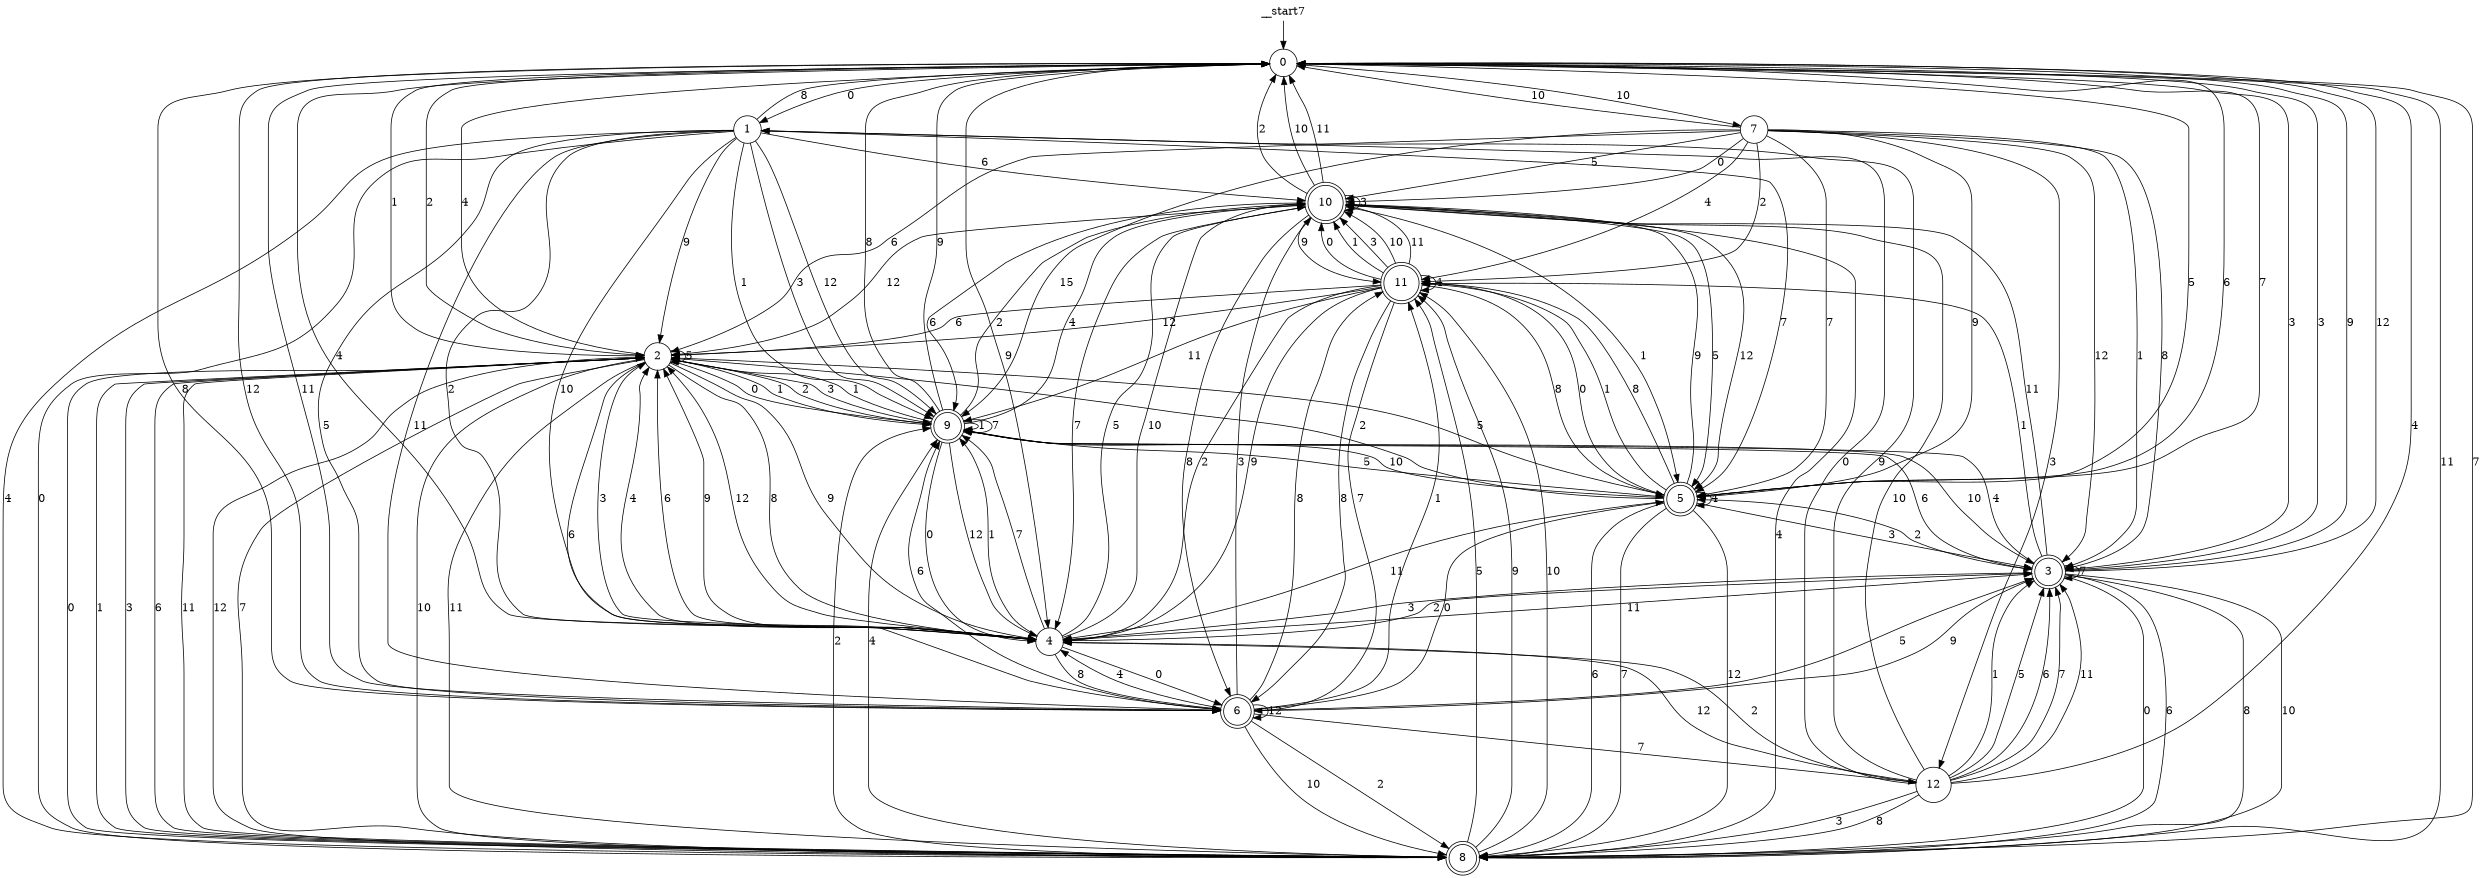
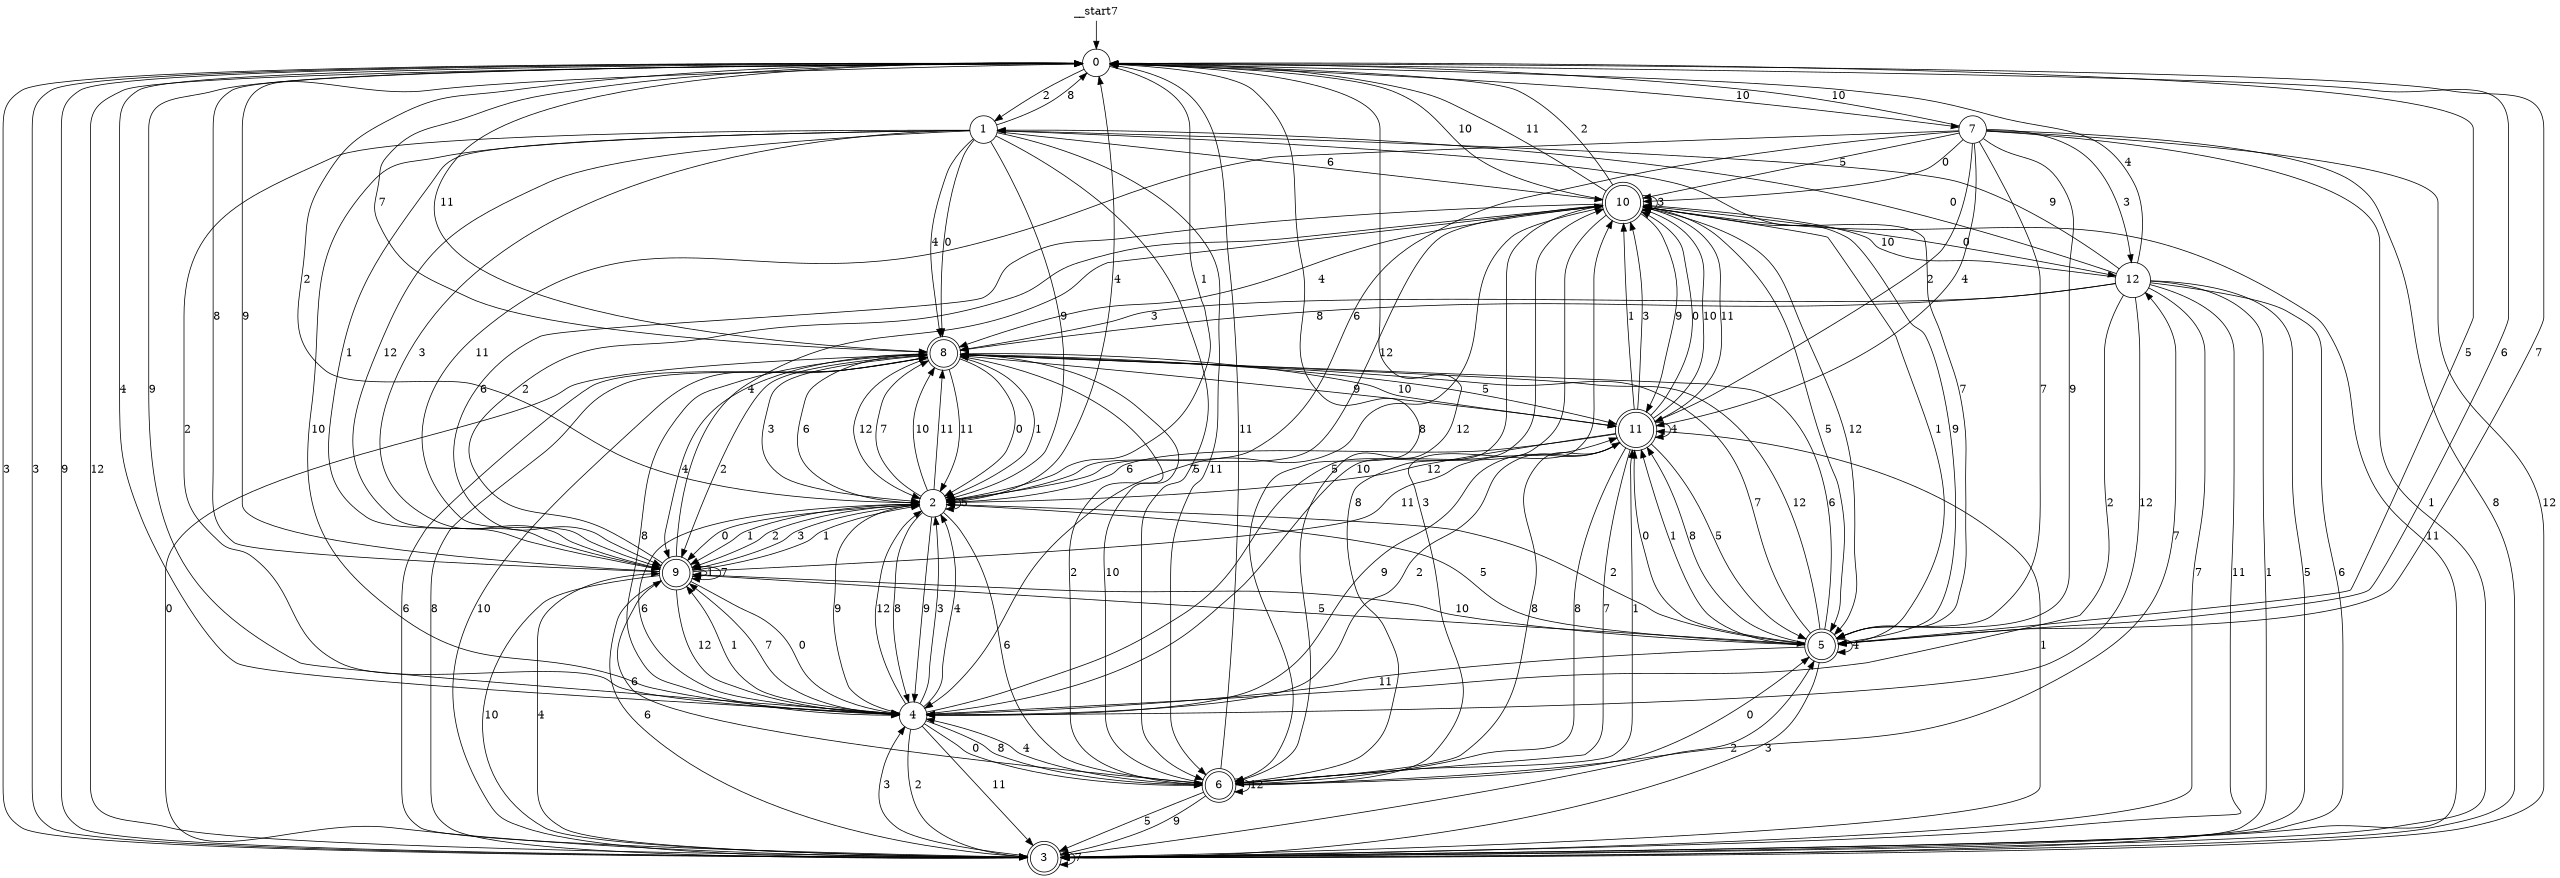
edge "0" -> "1": label "0" -> "2"
edge "10" -> "12": added, label "0"
edge "7" -> "9": label "15" -> "11"
edge "11" -> "9": reversed
edge "11" -> "5": label "8" -> "5"
edge "8" -> "4": added, label "8"
